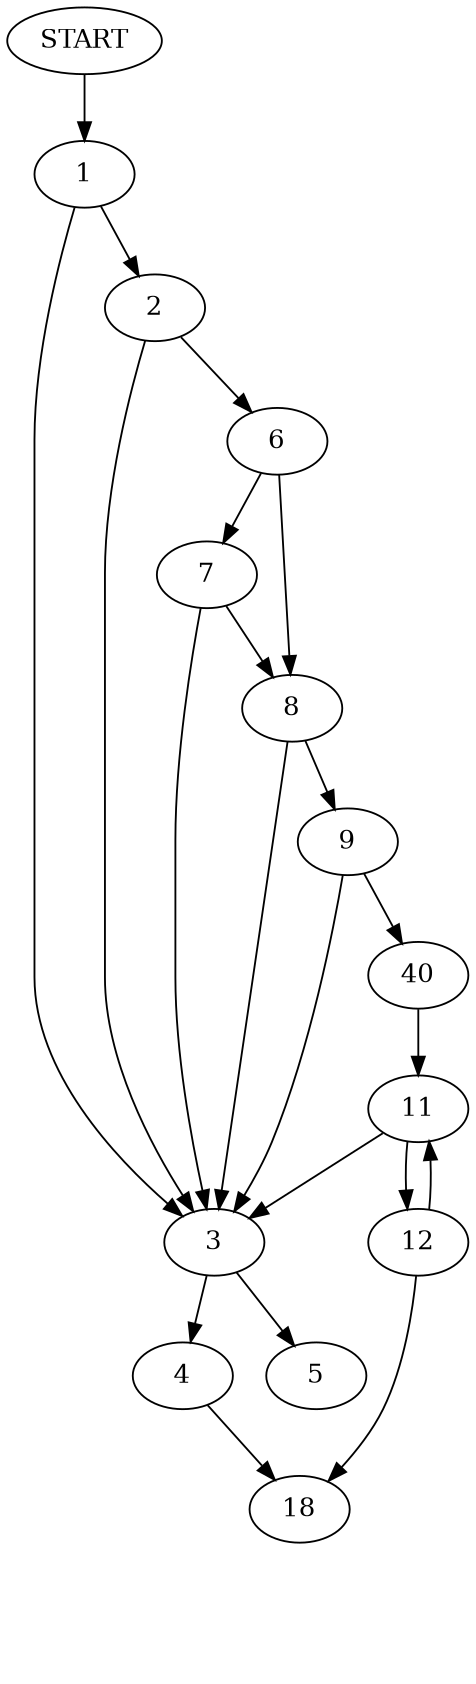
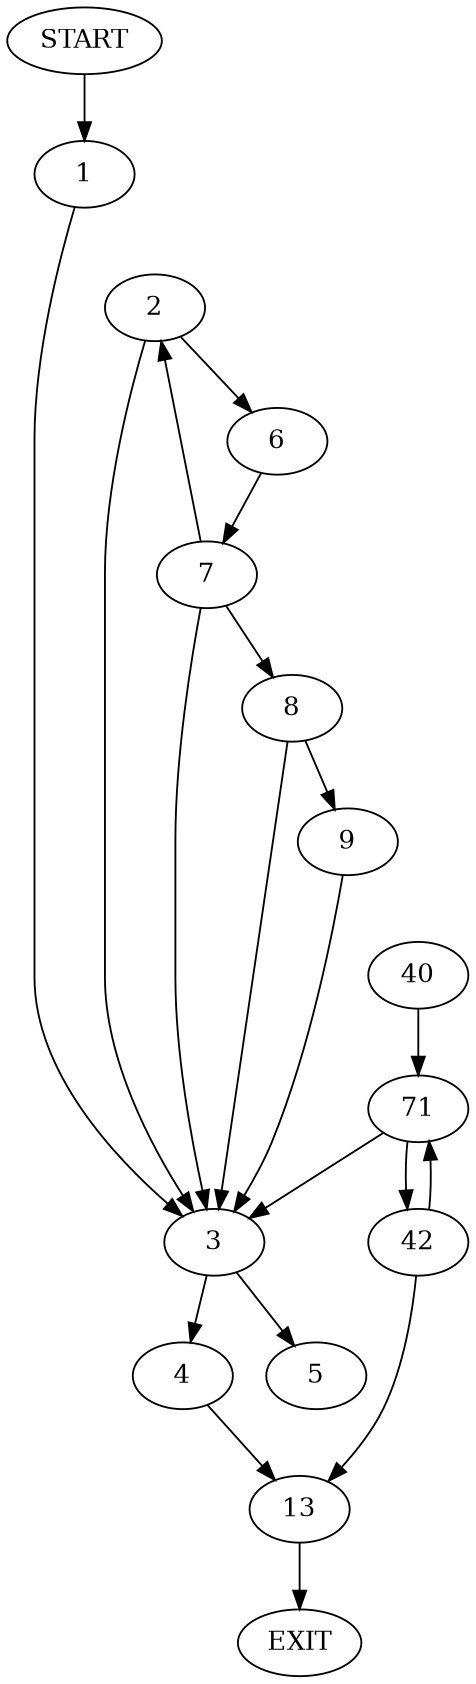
edge "1" -> "2": now "7" -> "2"
edge "6" -> "8": removed
edge "9" -> "40": removed
node "11": label "11" -> "71"
node "12": label "12" -> "42"
node "18": label "18" -> "13"
node "EXIT": added
